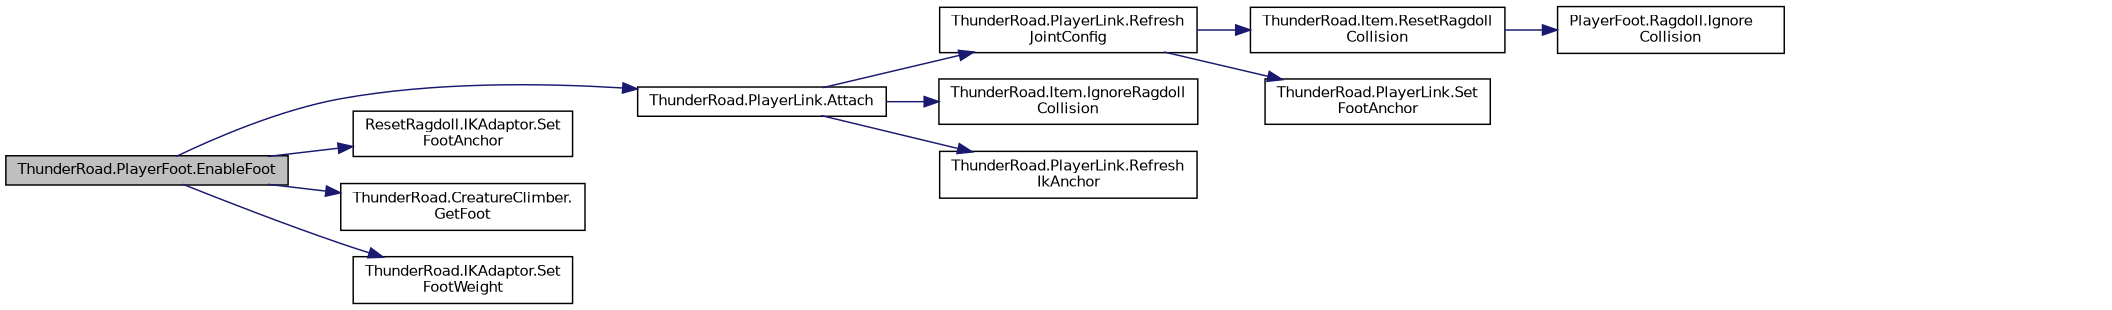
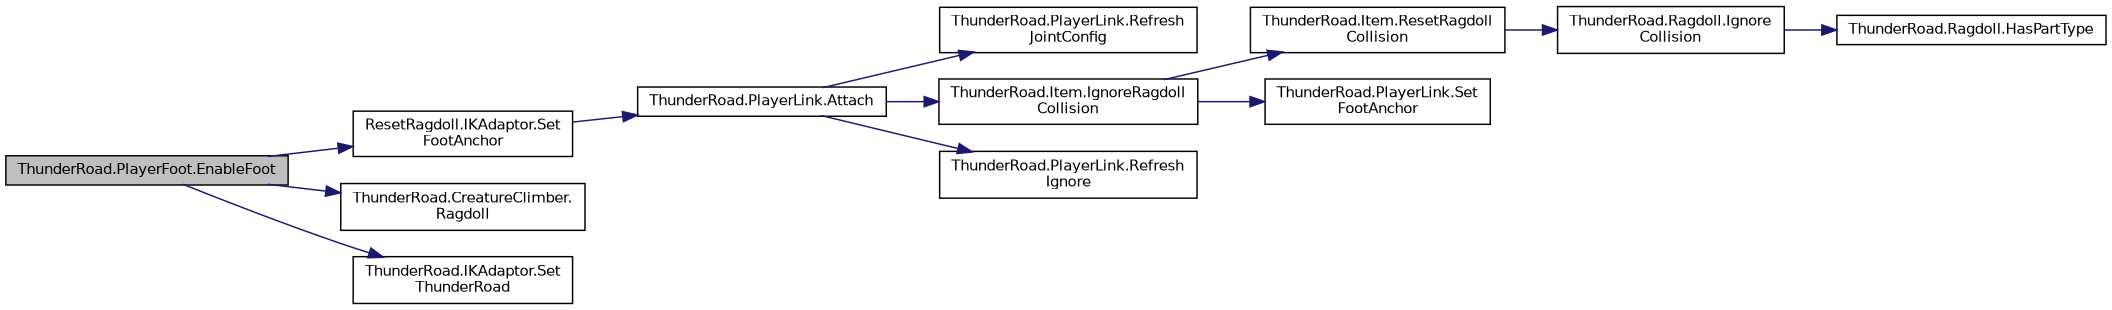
edge "ThunderRoad.PlayerLink.Refresh JointConfig" -> "ThunderRoad.Item.ResetRagdoll Collision": now "ThunderRoad.Item.IgnoreRagdoll Collision" -> "ThunderRoad.Item.ResetRagdoll Collision"
node "PlayerFoot.Ragdoll.Ignore Collision": label "PlayerFoot.Ragdoll.Ignore Collision" -> "ThunderRoad.Ragdoll.Ignore Collision"
node "ThunderRoad.Ragdoll.HasPartType": added
edge "ThunderRoad.PlayerLink.Refresh JointConfig" -> "ThunderRoad.PlayerLink.Set FootAnchor": now "ThunderRoad.Item.IgnoreRagdoll Collision" -> "ThunderRoad.PlayerLink.Set FootAnchor"
edge "ThunderRoad.PlayerFoot.EnableFoot" -> "ThunderRoad.PlayerLink.Attach": now "ResetRagdoll.IKAdaptor.Set FootAnchor" -> "ThunderRoad.PlayerLink.Attach"
node "ThunderRoad.PlayerLink.Refresh IkAnchor": label "ThunderRoad.PlayerLink.Refresh IkAnchor" -> "ThunderRoad.PlayerLink.Refresh Ignore"
node "ThunderRoad.CreatureClimber. GetFoot": label "ThunderRoad.CreatureClimber. GetFoot" -> "ThunderRoad.CreatureClimber. Ragdoll"
node "ThunderRoad.IKAdaptor.Set FootWeight": label "ThunderRoad.IKAdaptor.Set FootWeight" -> "ThunderRoad.IKAdaptor.Set ThunderRoad"
